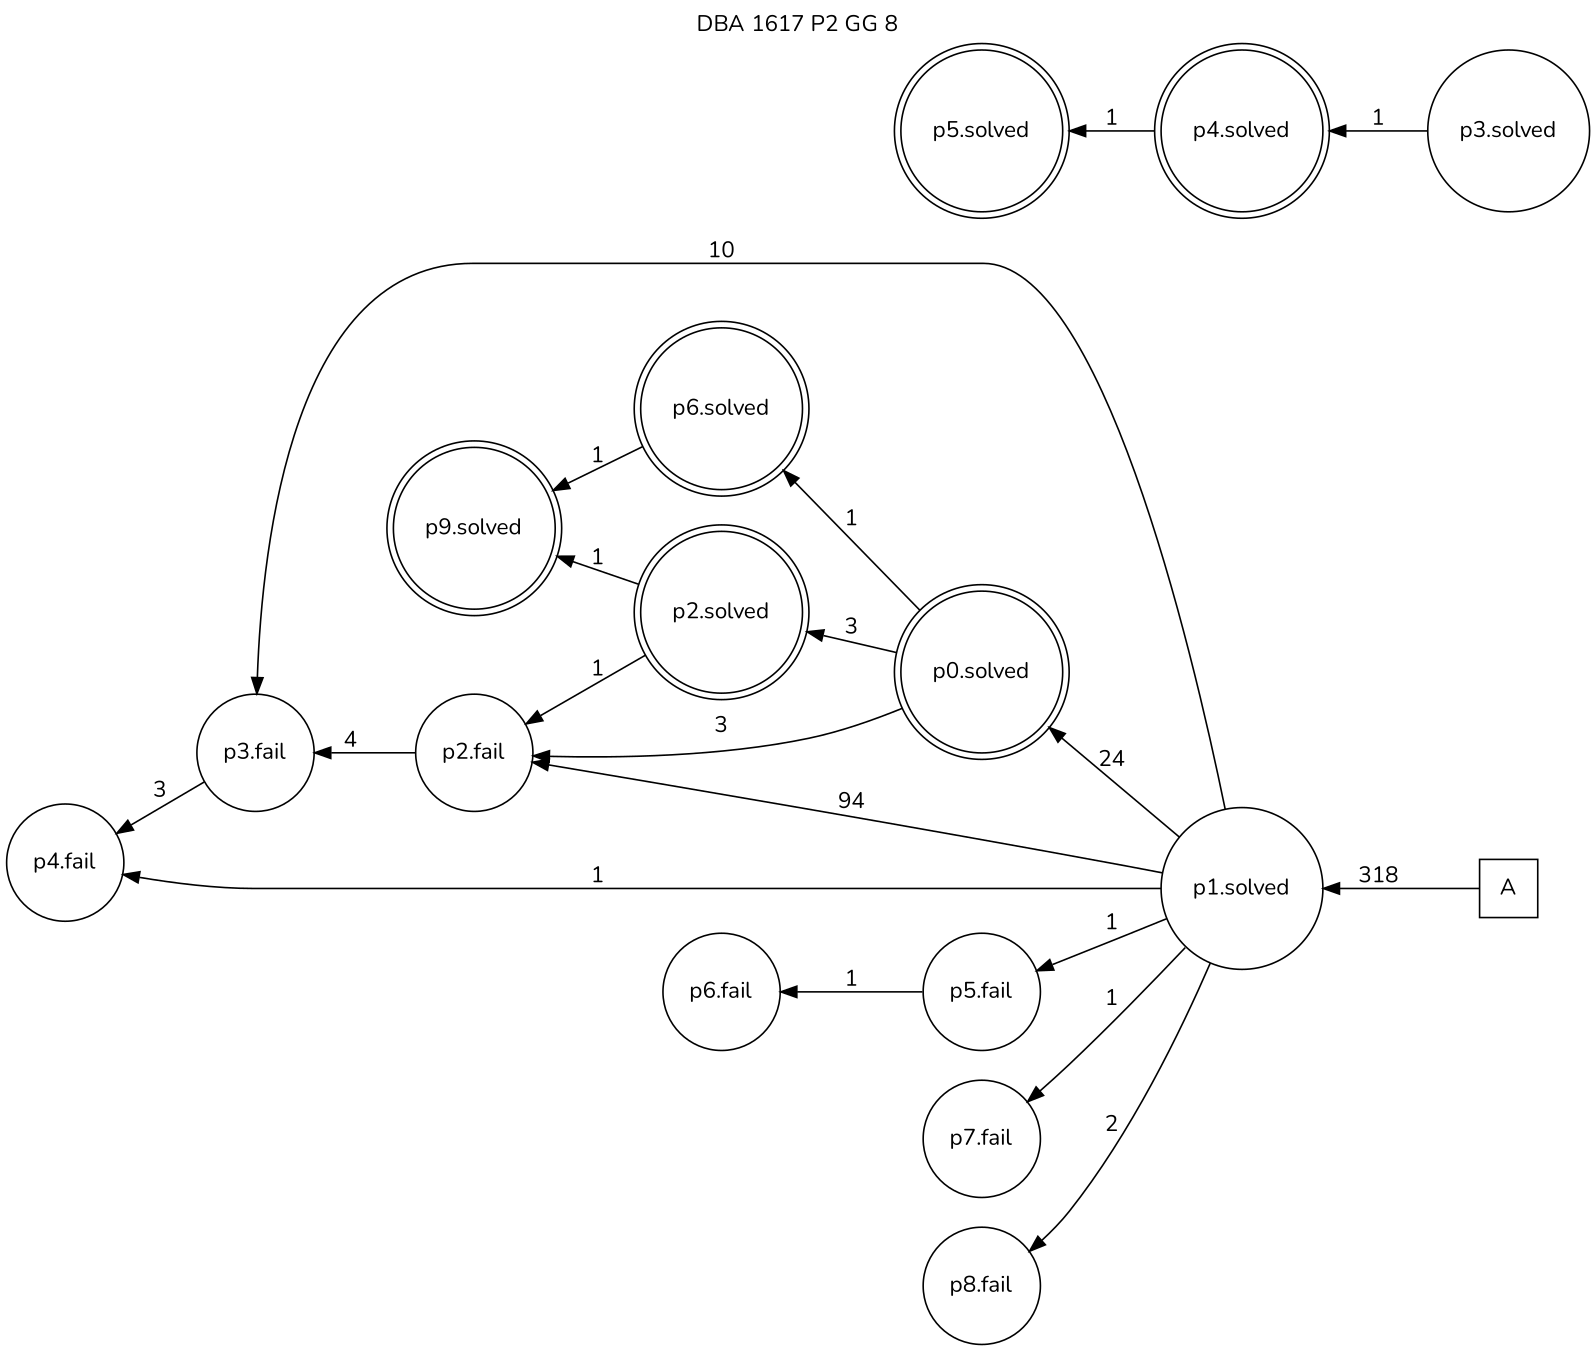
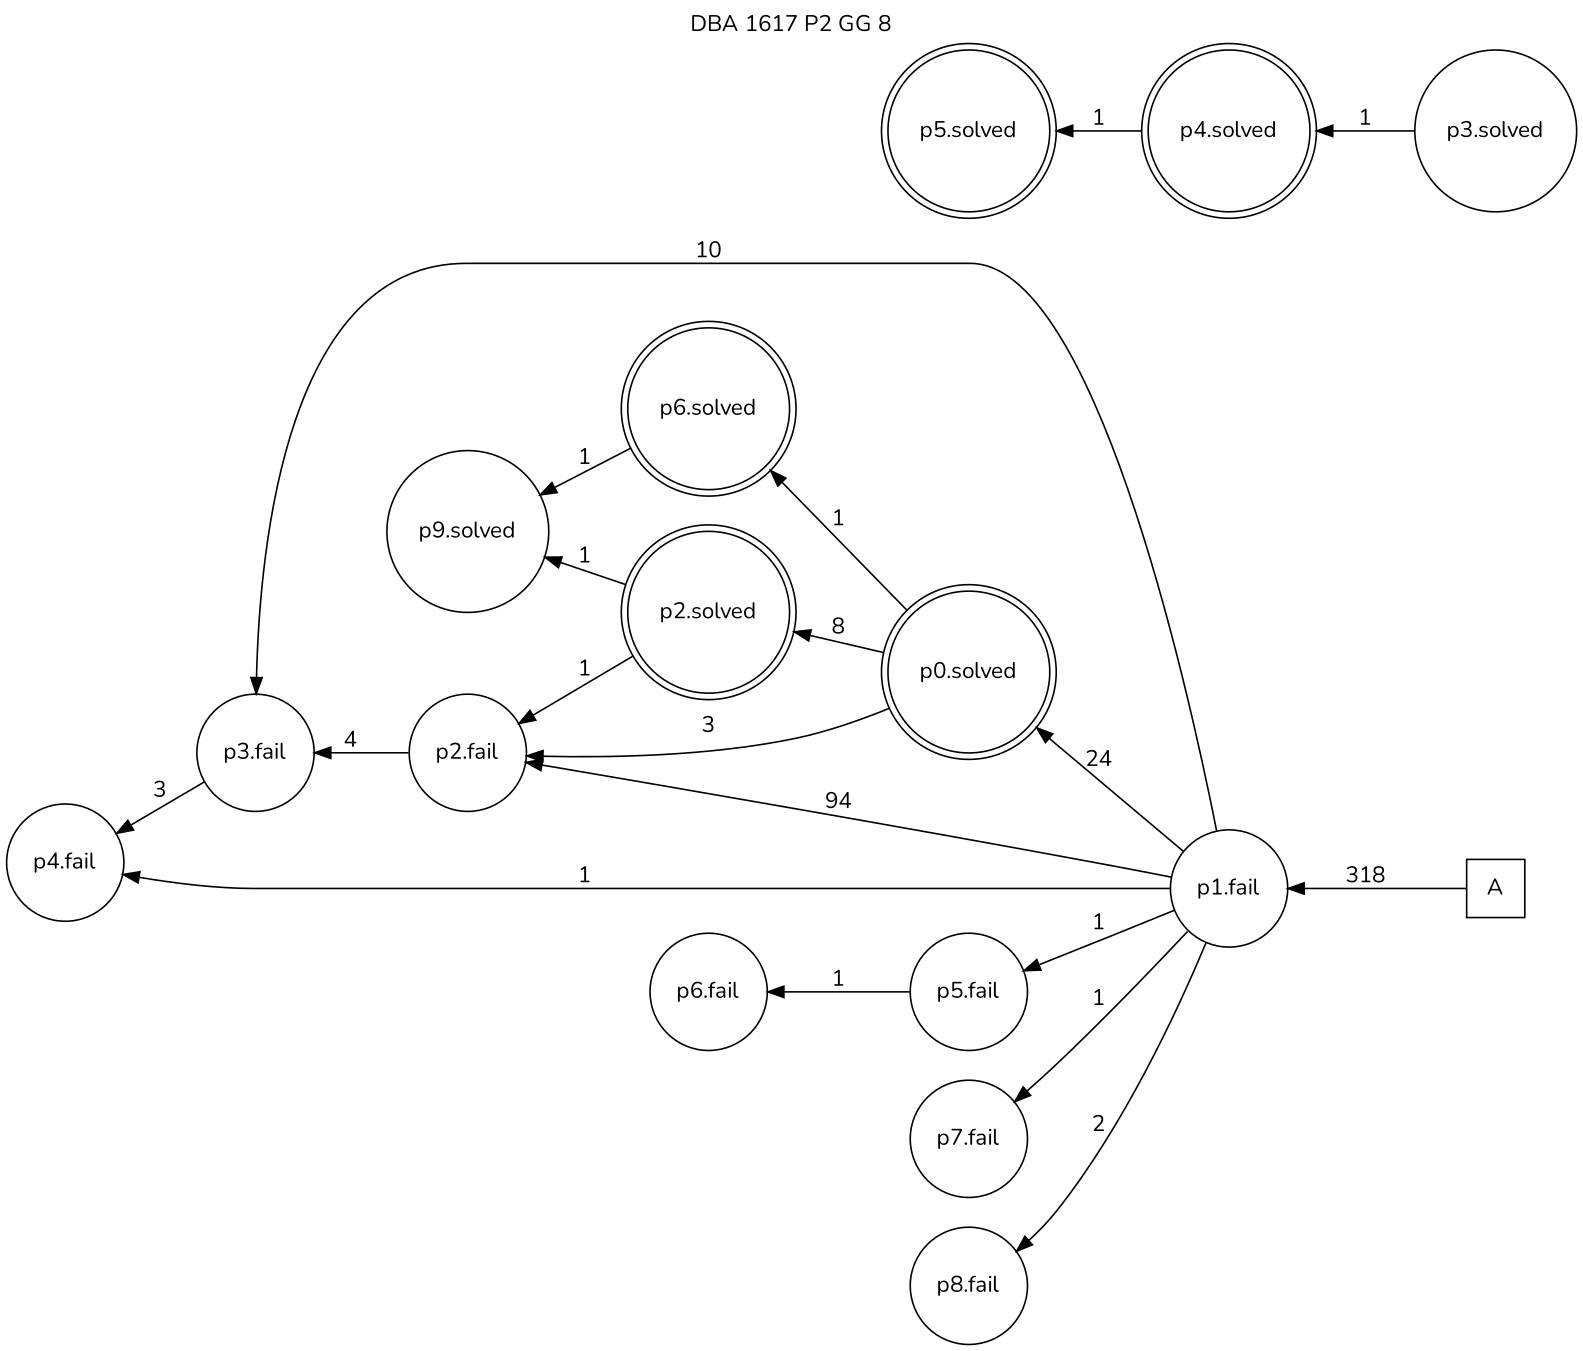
node "p9.solved": shape doublecircle -> circle
edge "p0.solved" -> "p2.solved": label "3" -> "8"
node "p1.solved": label "p1.solved" -> "p1.fail"
